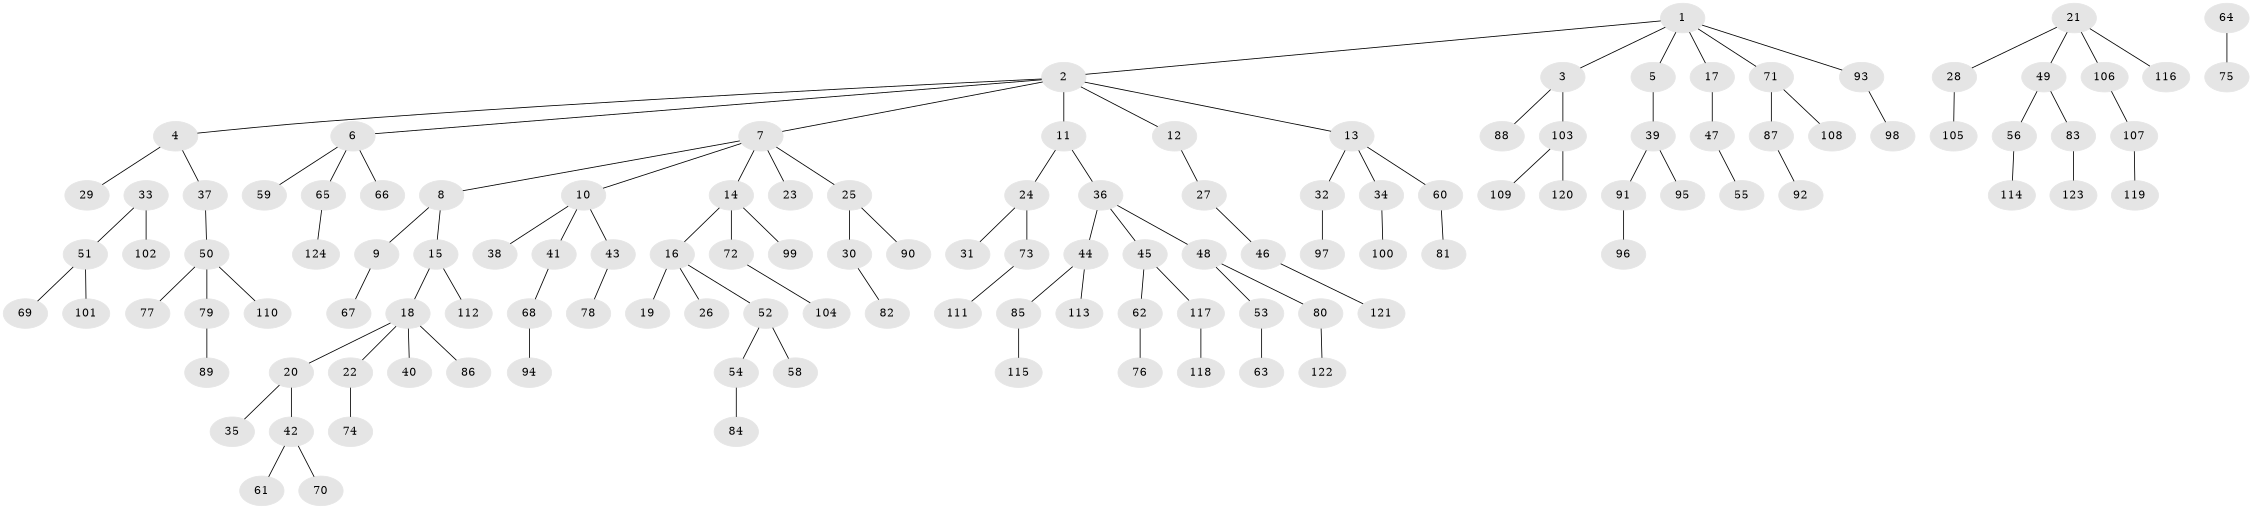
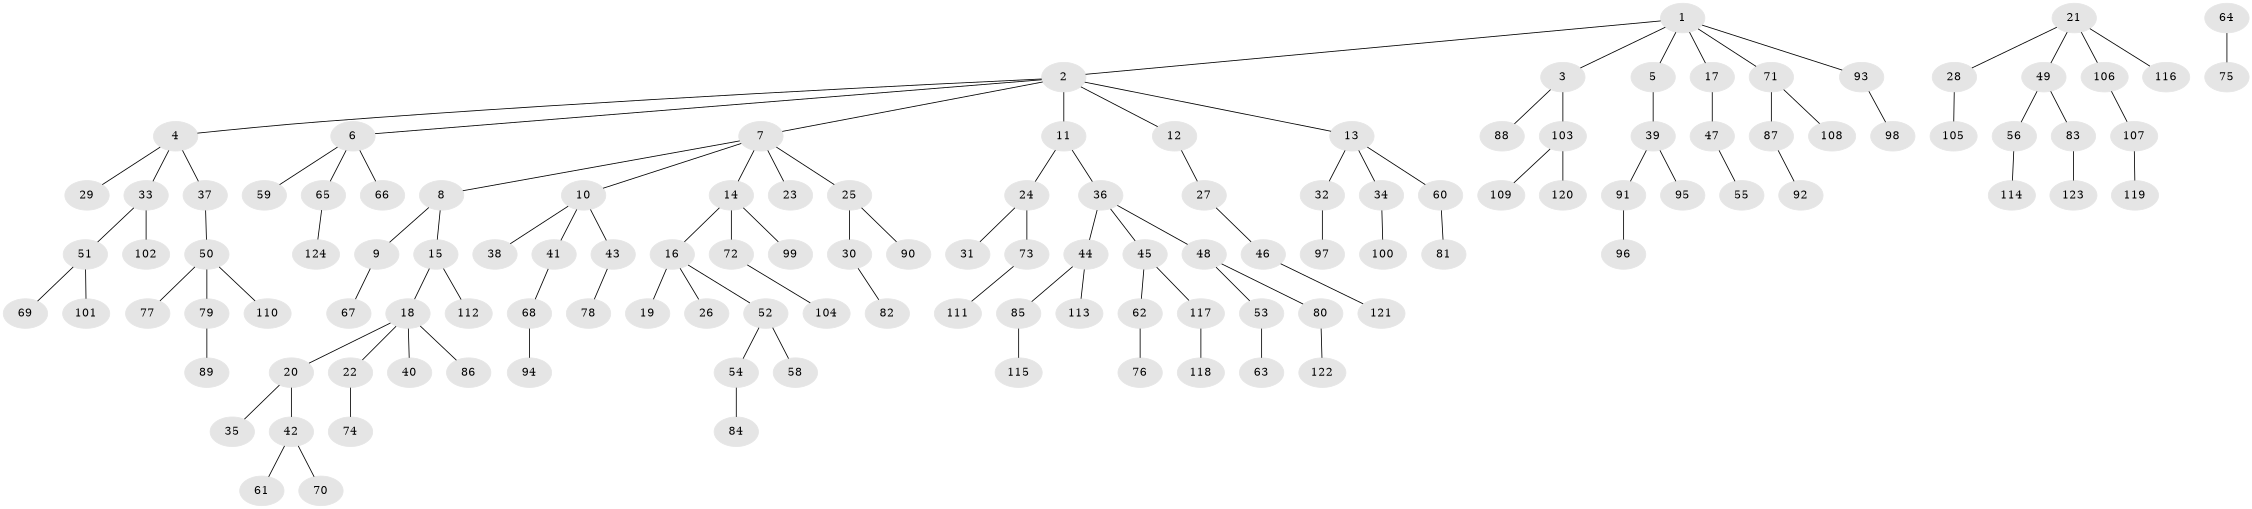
edge "4" -- "33": added
